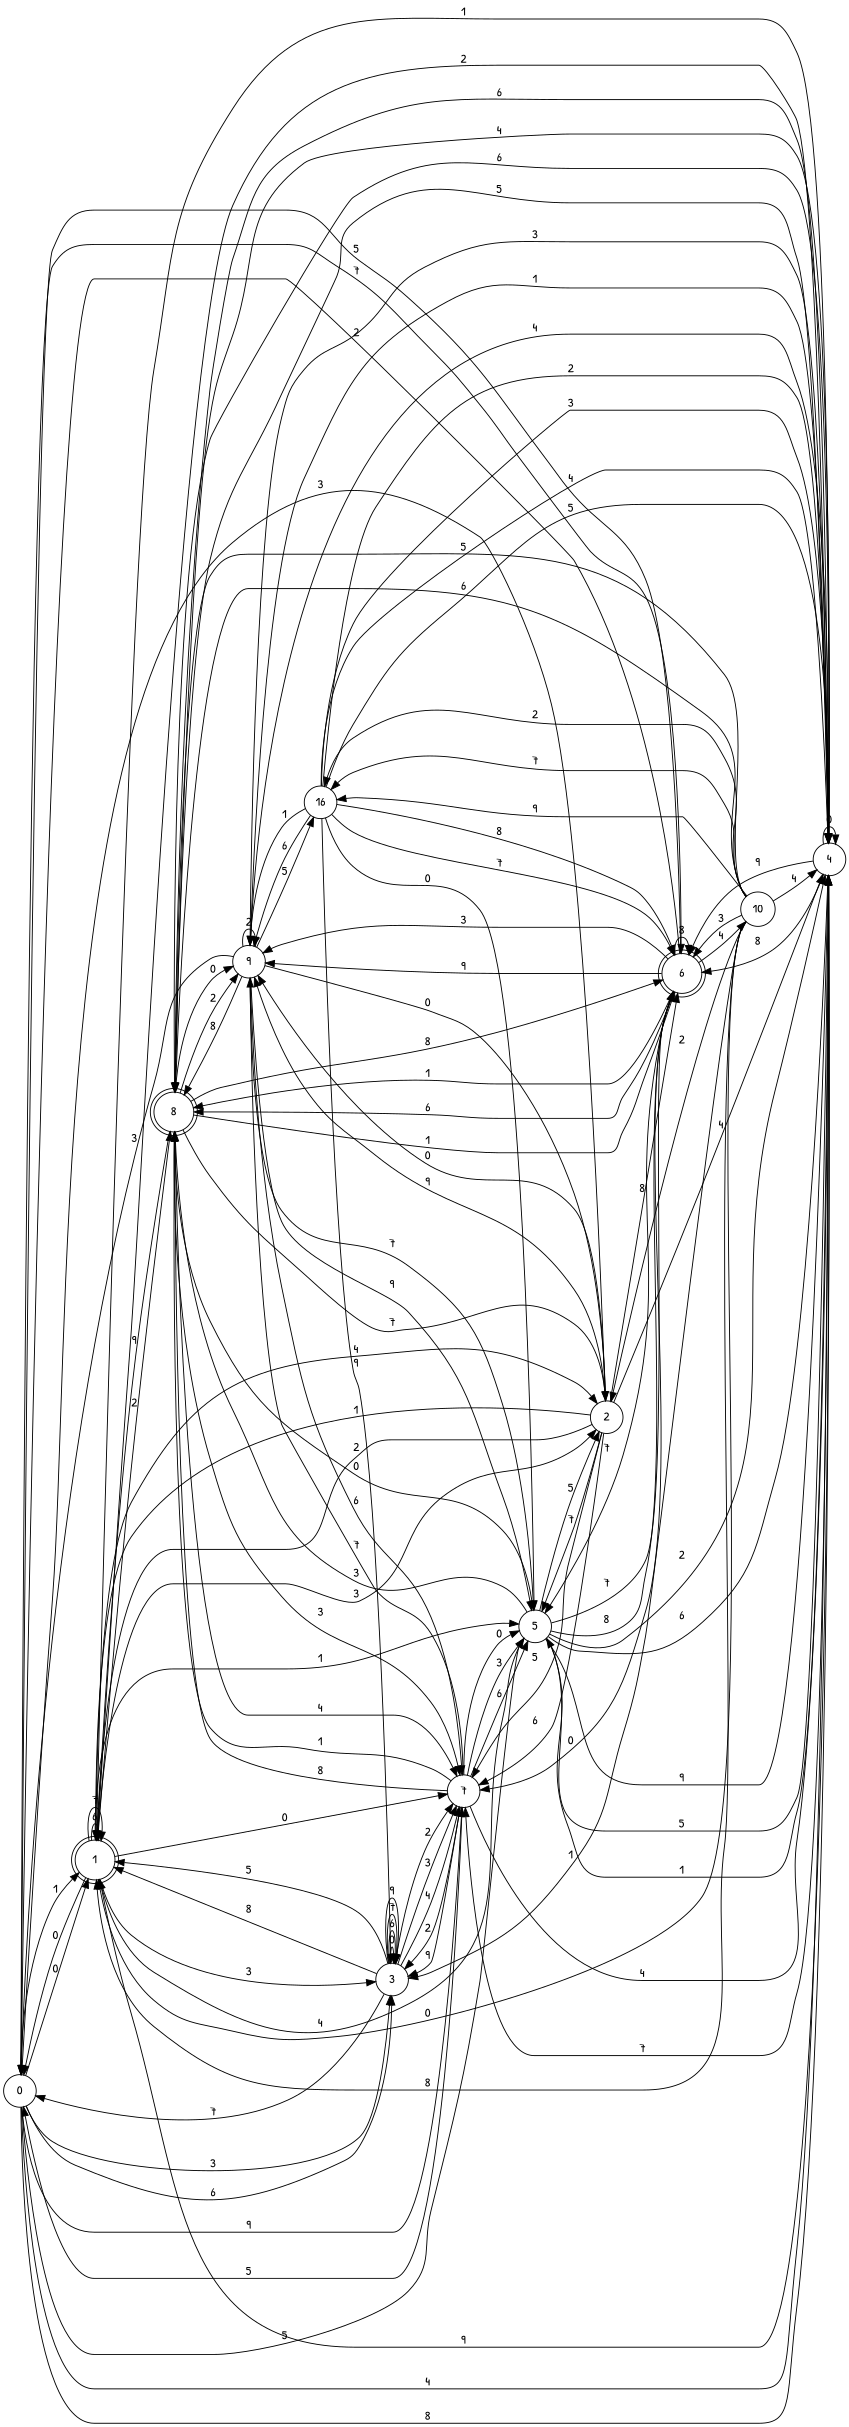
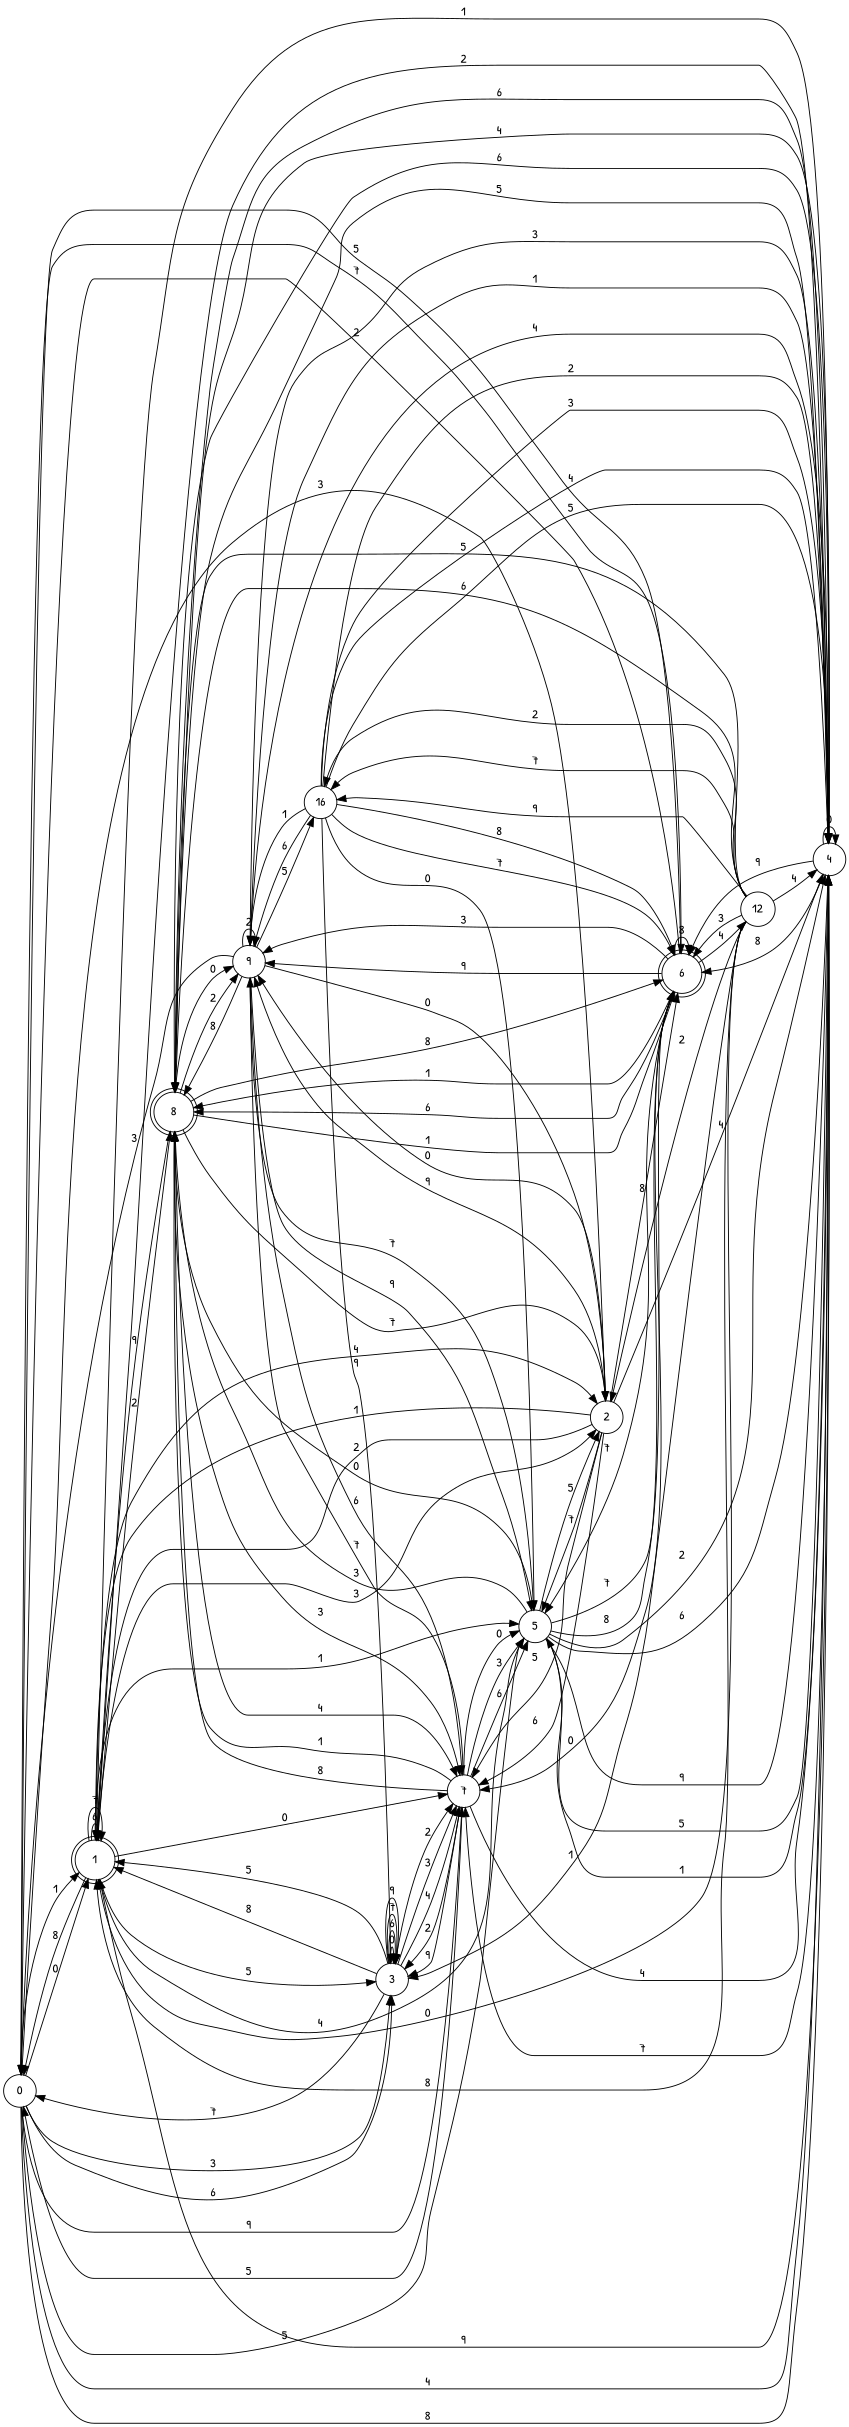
node "10": label "10" -> "12"
edge "1" -> "0": label "0" -> "8"
edge "1" -> "3": label "3" -> "5"
